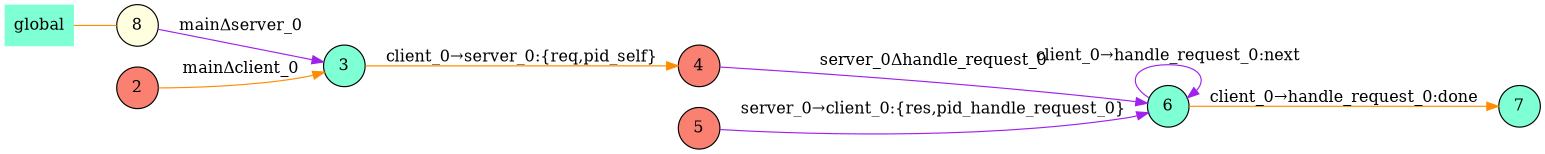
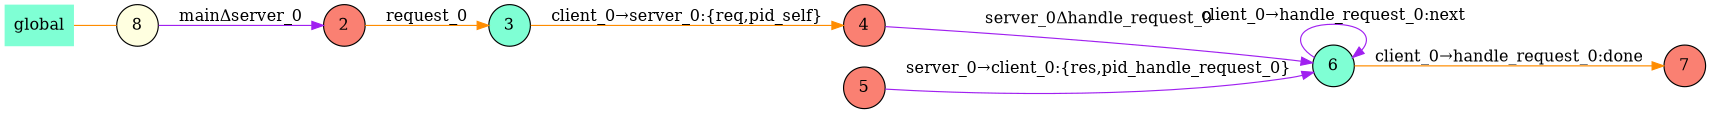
edge "8" -> "3": now "8" -> "2"
edge "2" -> "3": label "mainΔclient_0" -> "request_0"
node "7": fillcolor aquamarine -> salmon
